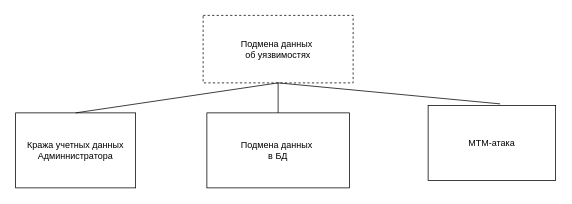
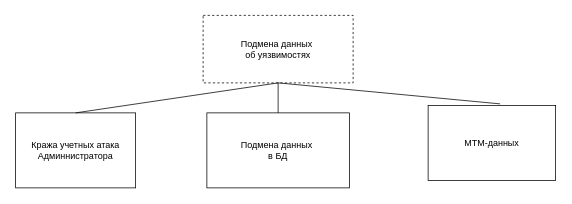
node "МТМ-атака": label "МТМ-атака" -> "МТМ-данных"
node "Кража учетных данных Админнистратора": label "Кража учетных данных Админнистратора" -> "Кража учетных атака Админнистратора"
